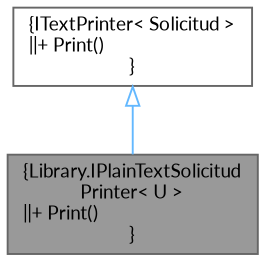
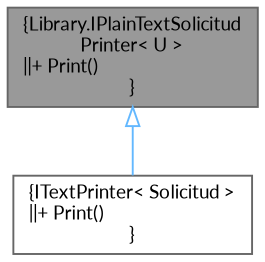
edge "{Library.IPlainTextSolicitud Printer< U > ||+ Print() }" -> "{ITextPrinter< Solicitud > ||+ Print() }": reversed
